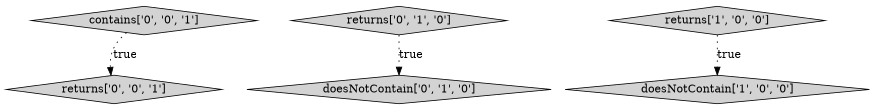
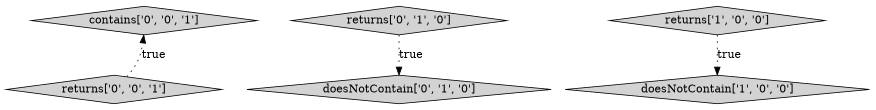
edge "contains['0', '0', '1']" -> "returns['0', '0', '1']": reversed
